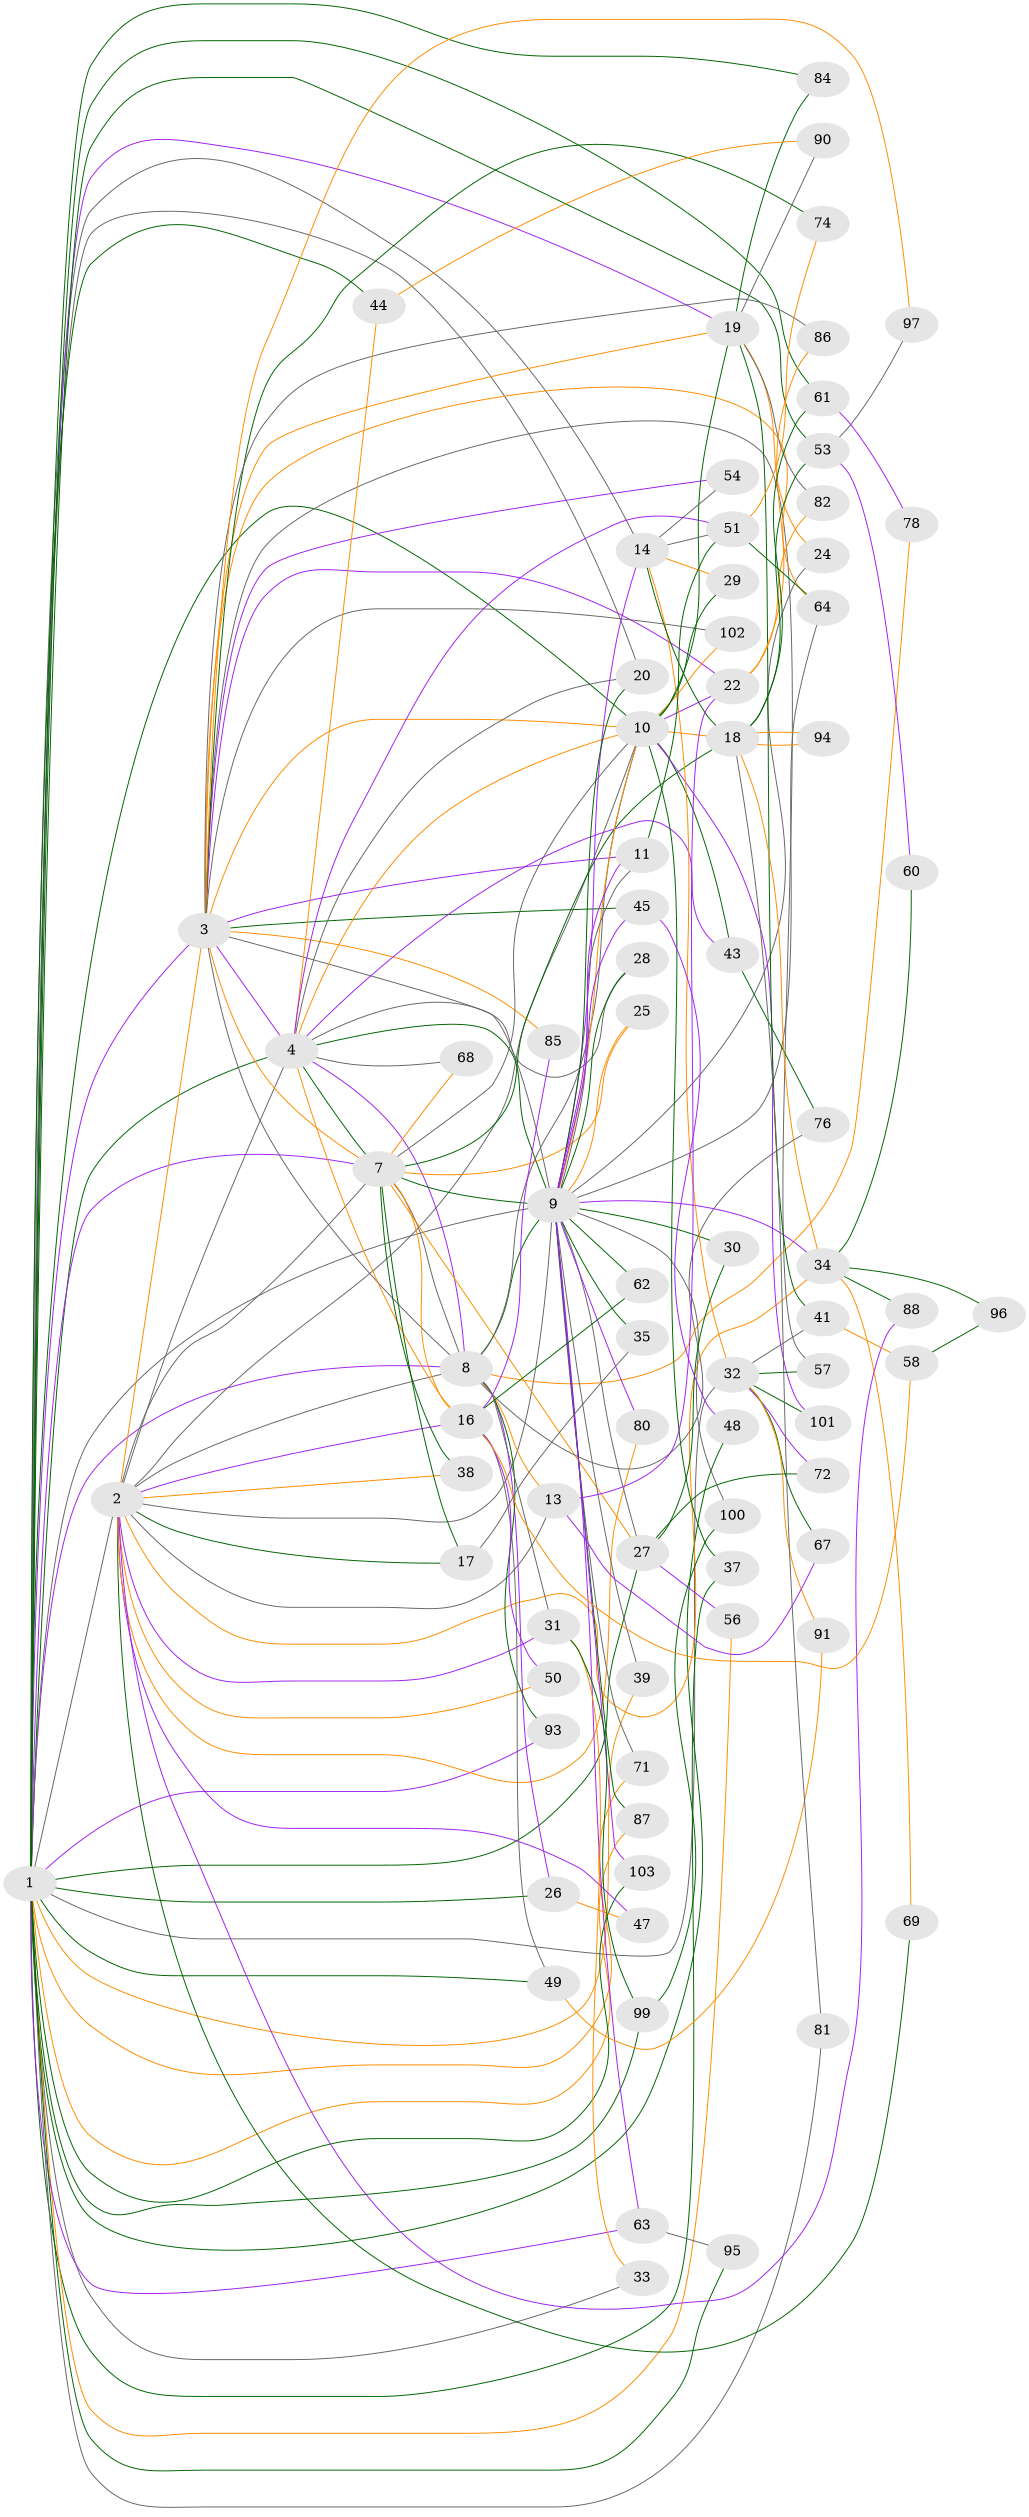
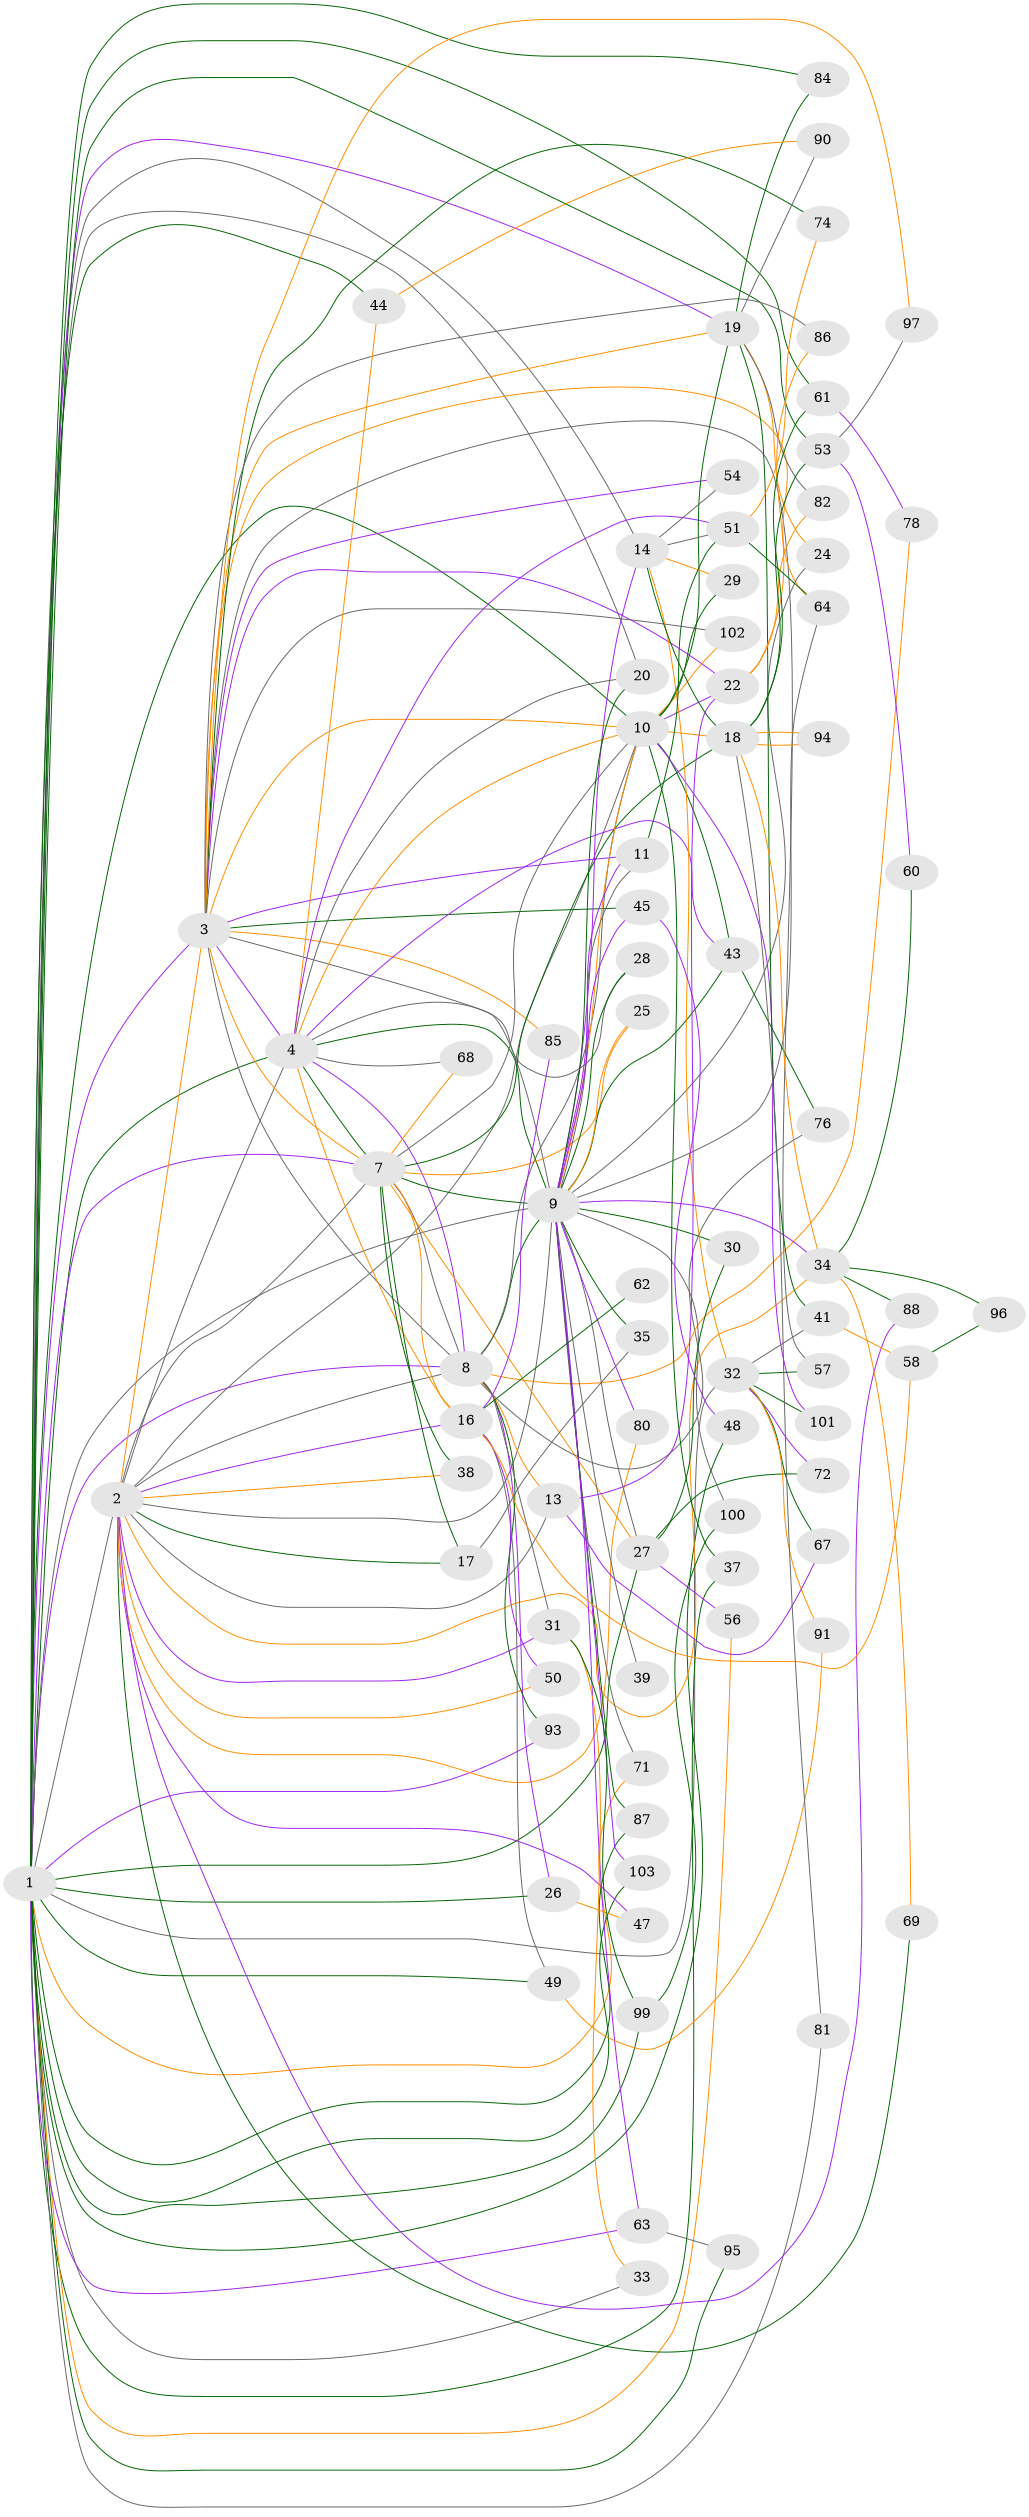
edge "9" -- "62": now "9" -- "43"
edge "39" -- "1": removed
edge "87" -- "1": color darkorange -> darkgreen
